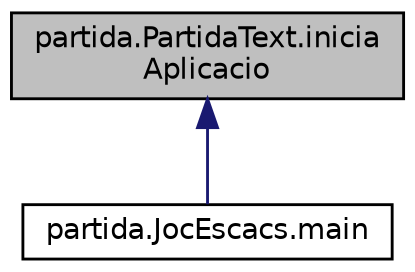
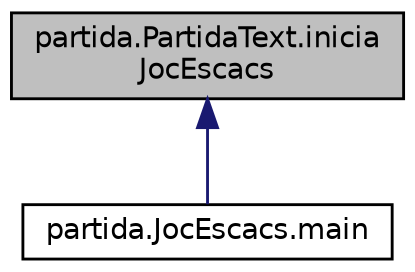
node "partida.PartidaText.inicia Aplicacio": label "partida.PartidaText.inicia Aplicacio" -> "partida.PartidaText.inicia JocEscacs"
